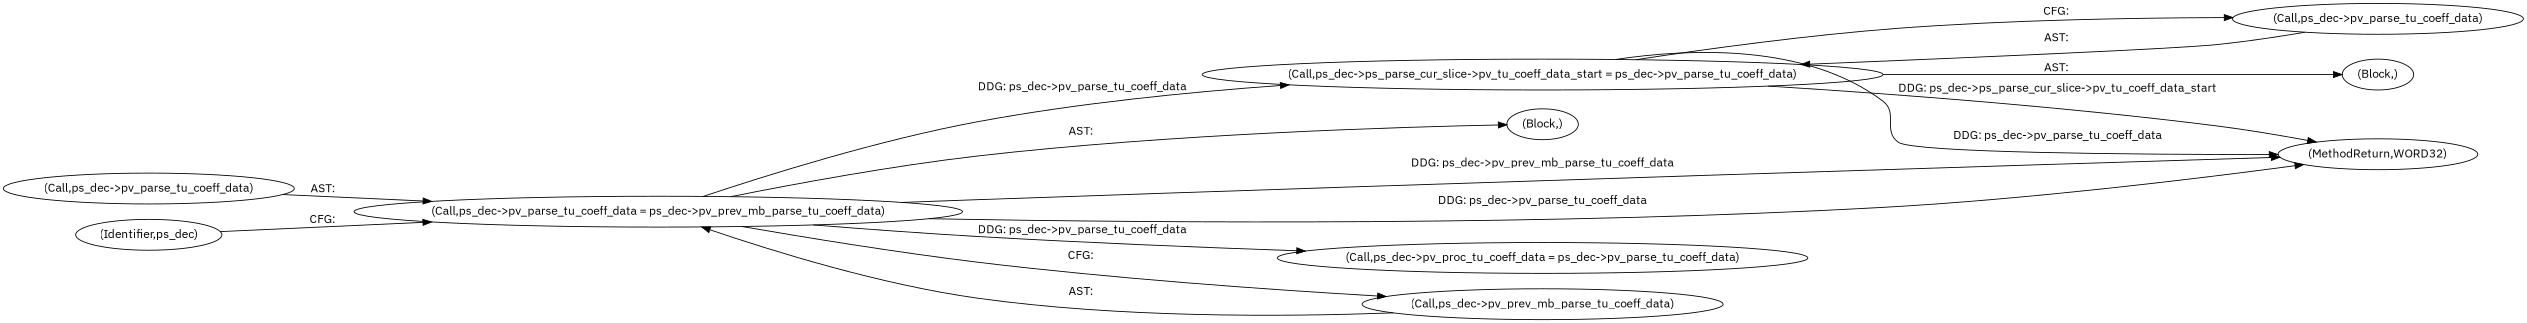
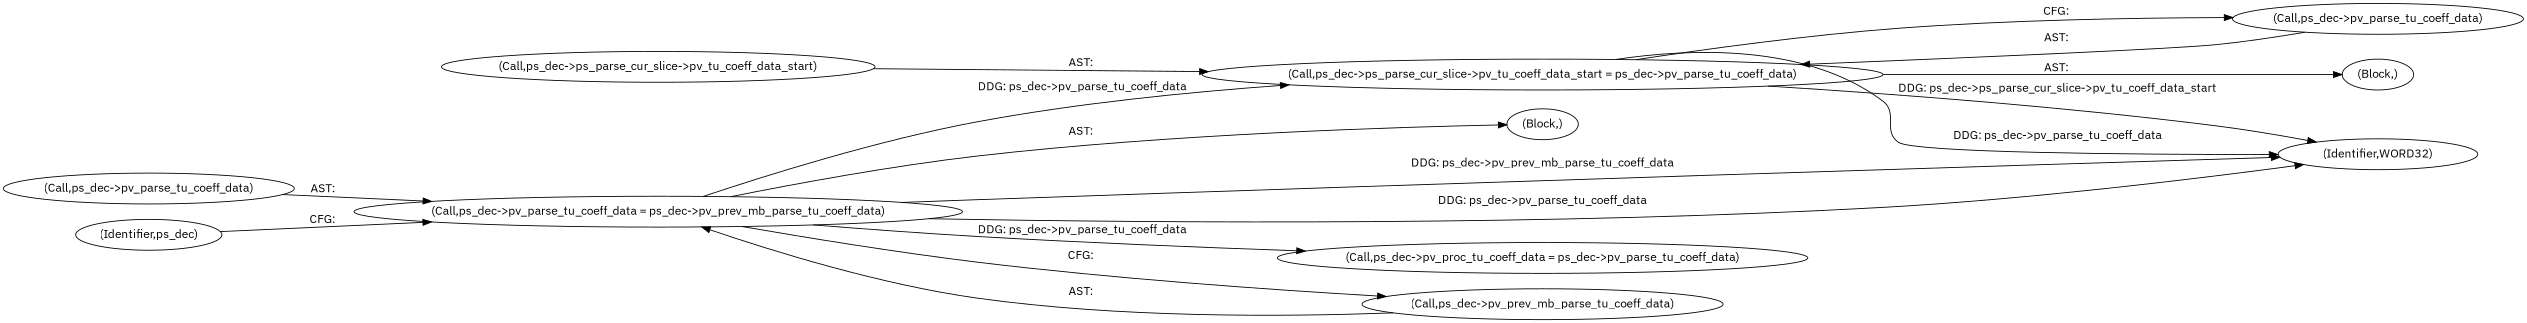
node "(Call,ps_dec->ps_parse_cur_slice->pv_tu_coeff_data_start)": added
node "(MethodReturn,WORD32)": label "(MethodReturn,WORD32)" -> "(Identifier,WORD32)"
